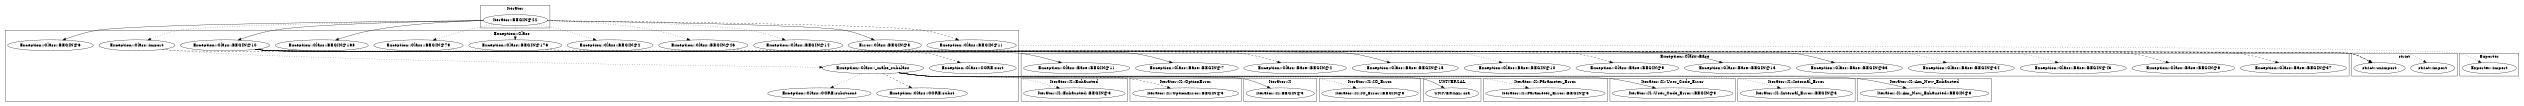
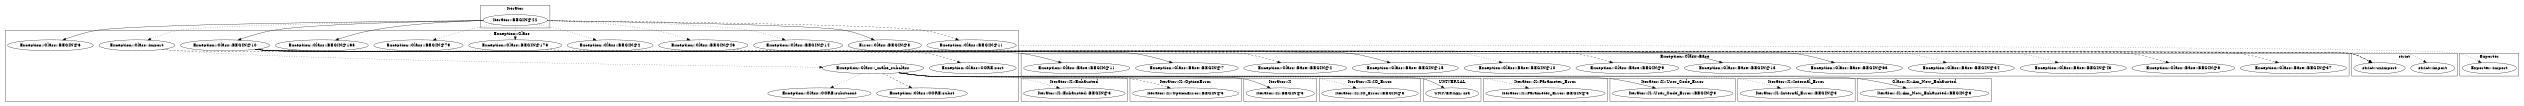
cluster "Iterator::X::Am_Now_Exhausted": label "Iterator::X::Am_Now_Exhausted" -> "Class::X::Am_Now_Exhausted"
